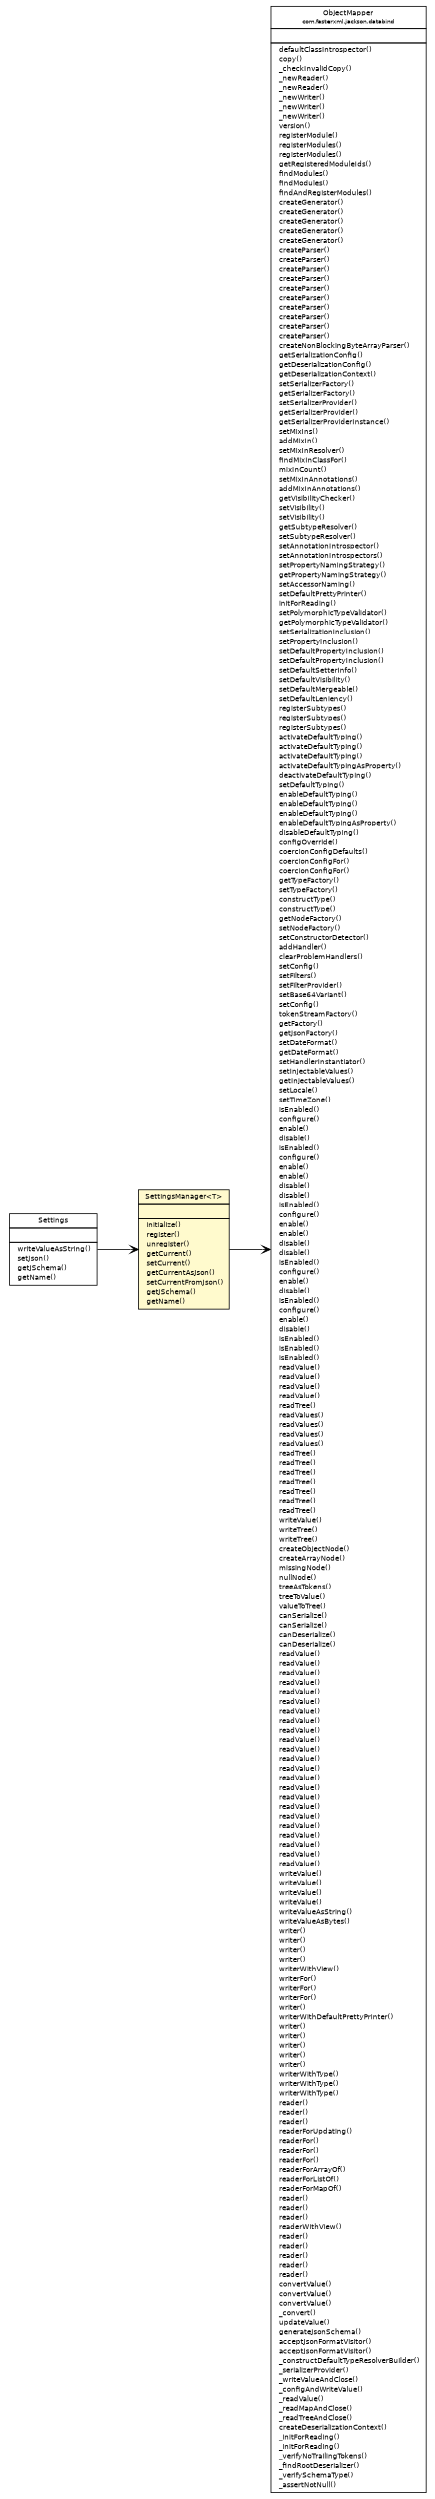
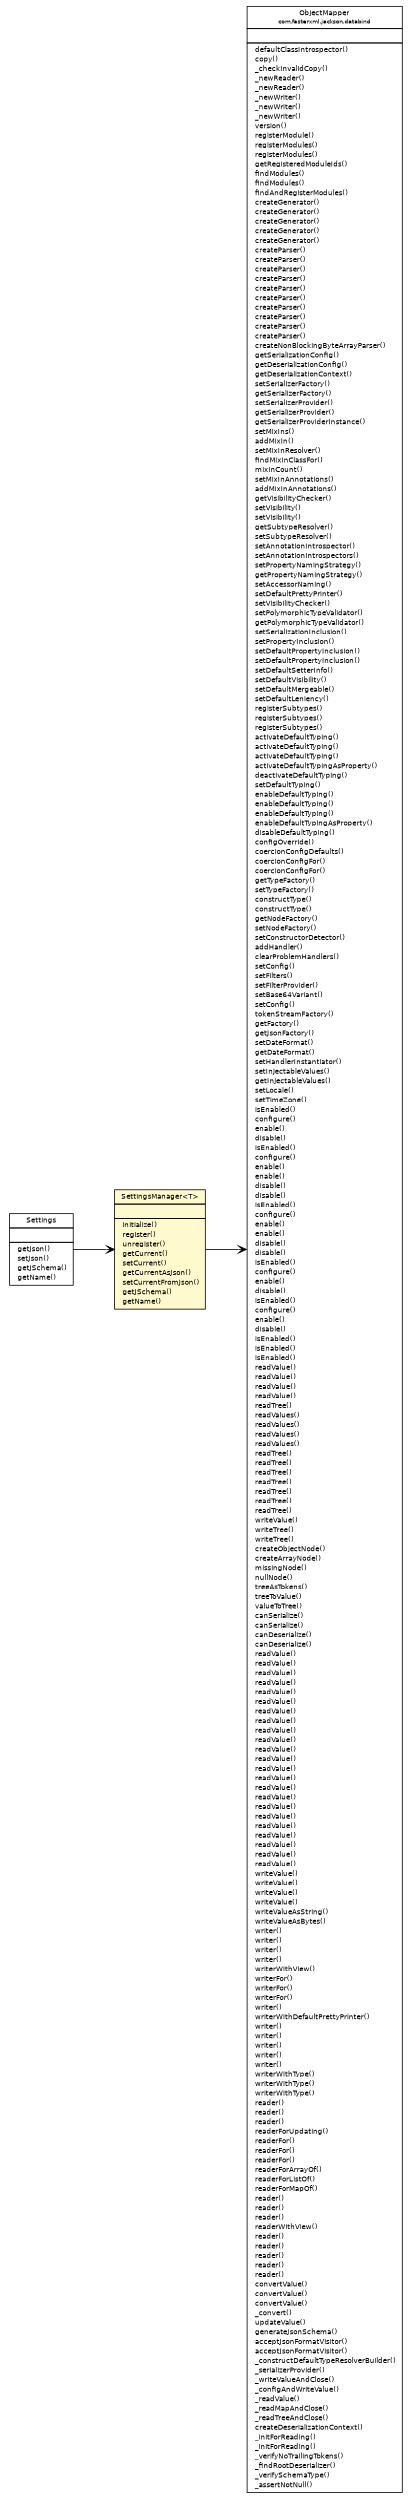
node "ObjectMapper": text "initForReading()" -> "setVisibilityChecker()"
node "Settings": text "writeValueAsString()" -> "getJson()"
